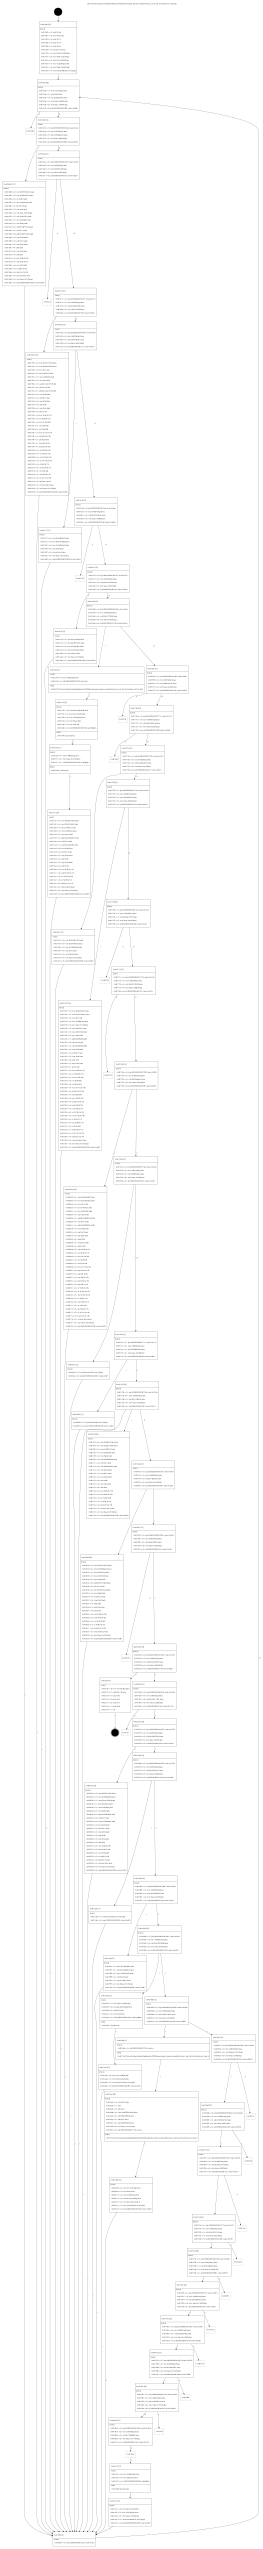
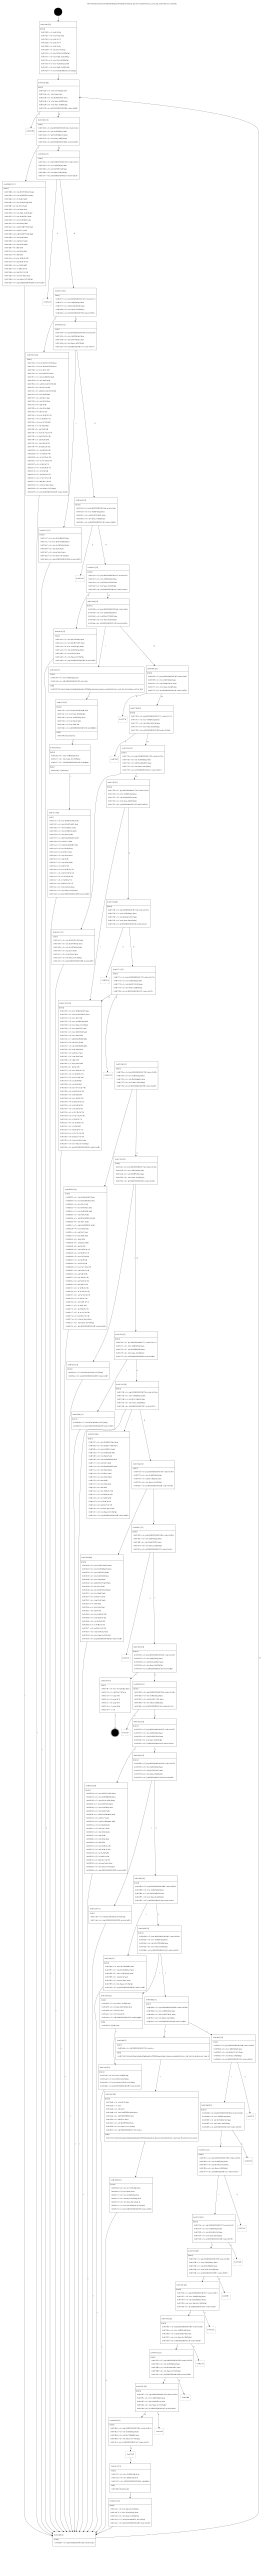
edge "0x401771 [25]" -> "0x40178a [25]": now "0x401771 [25]" -> "0x402129 [150]"
